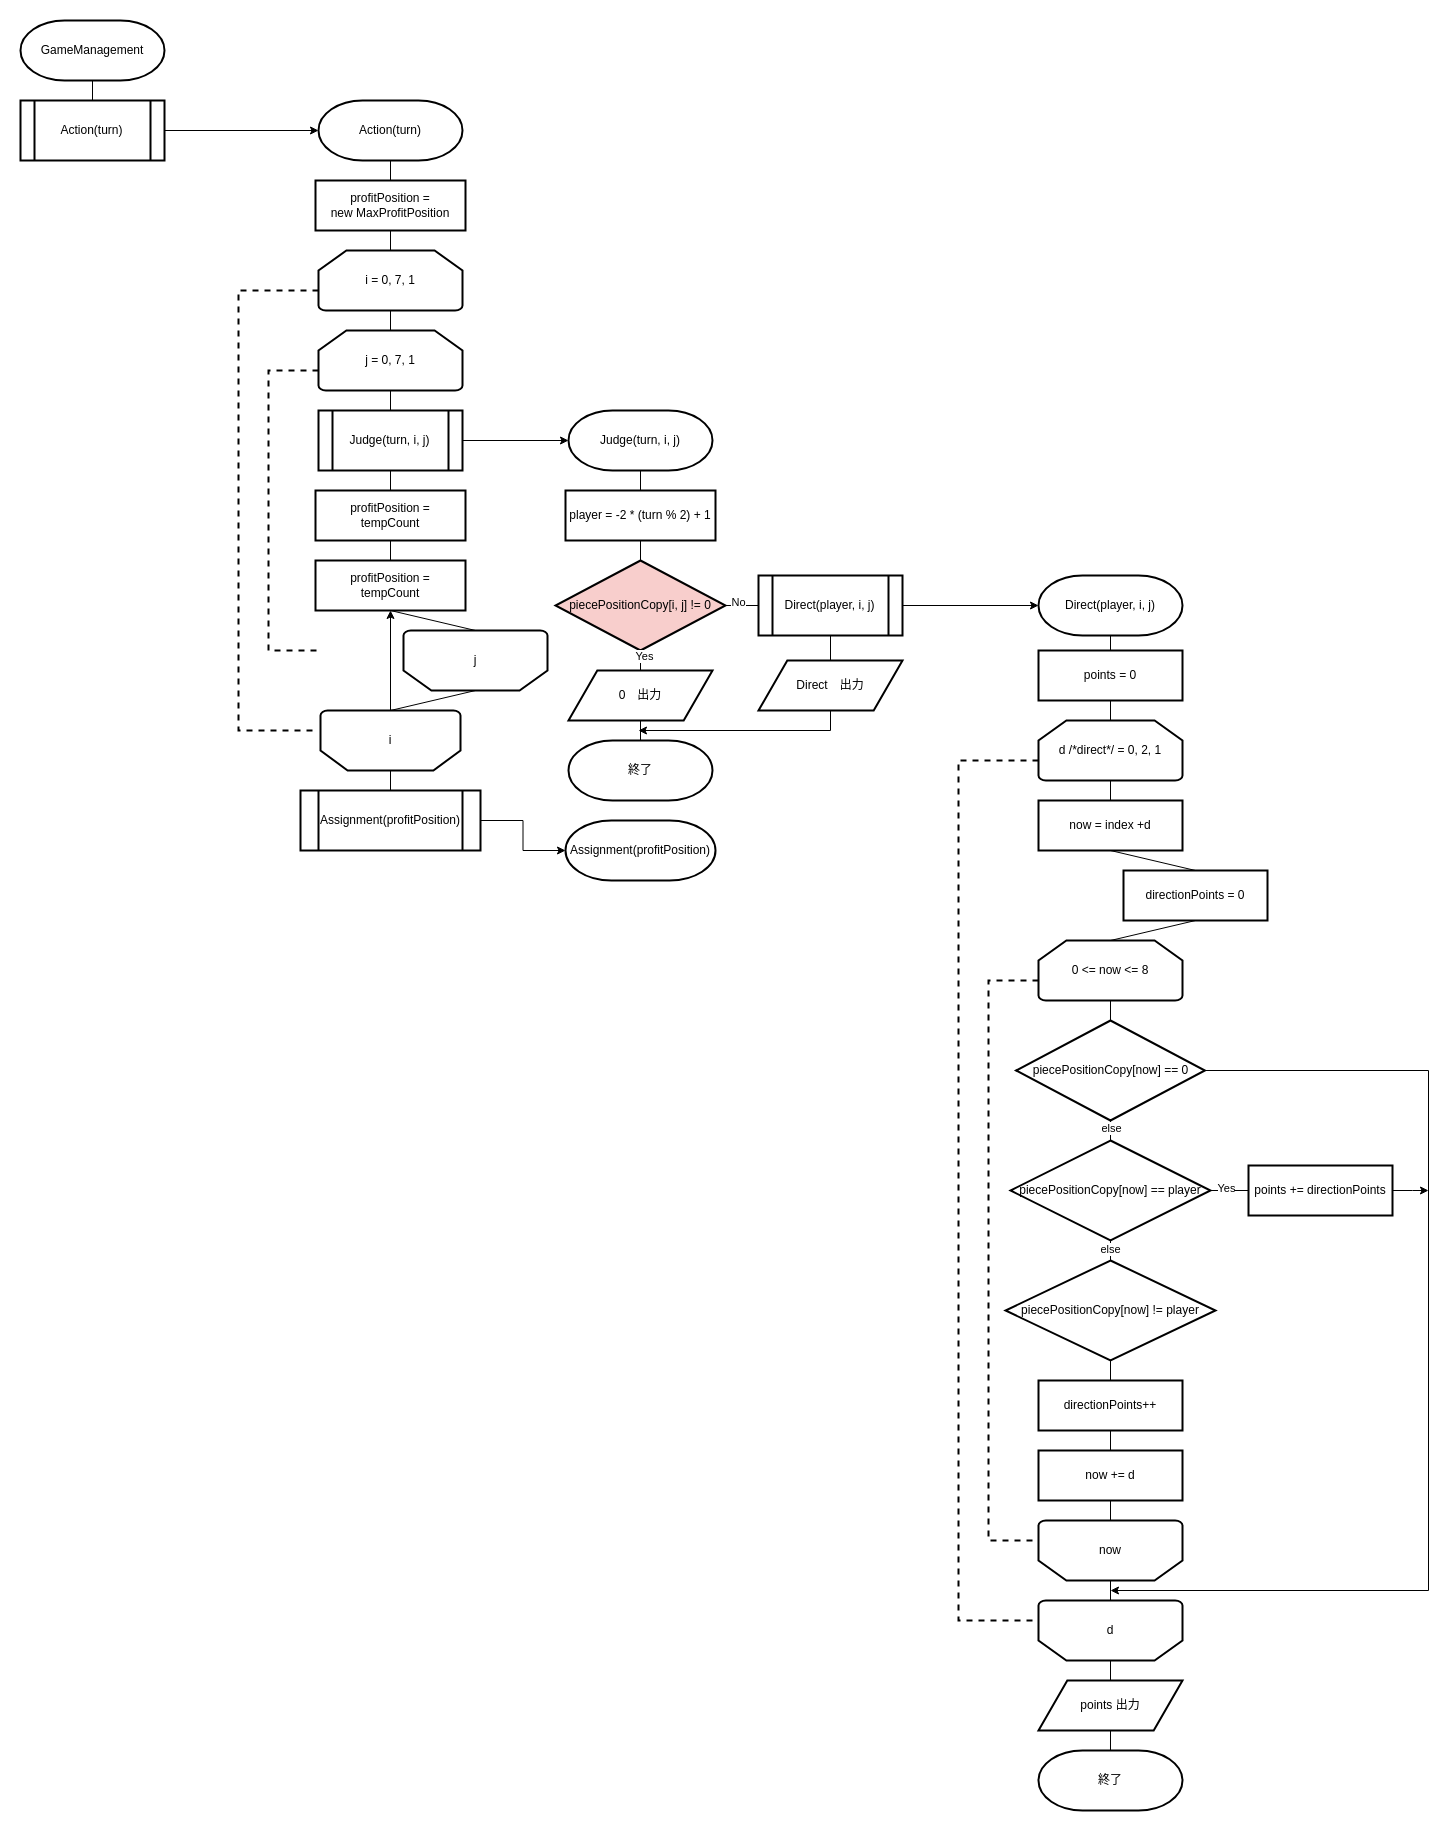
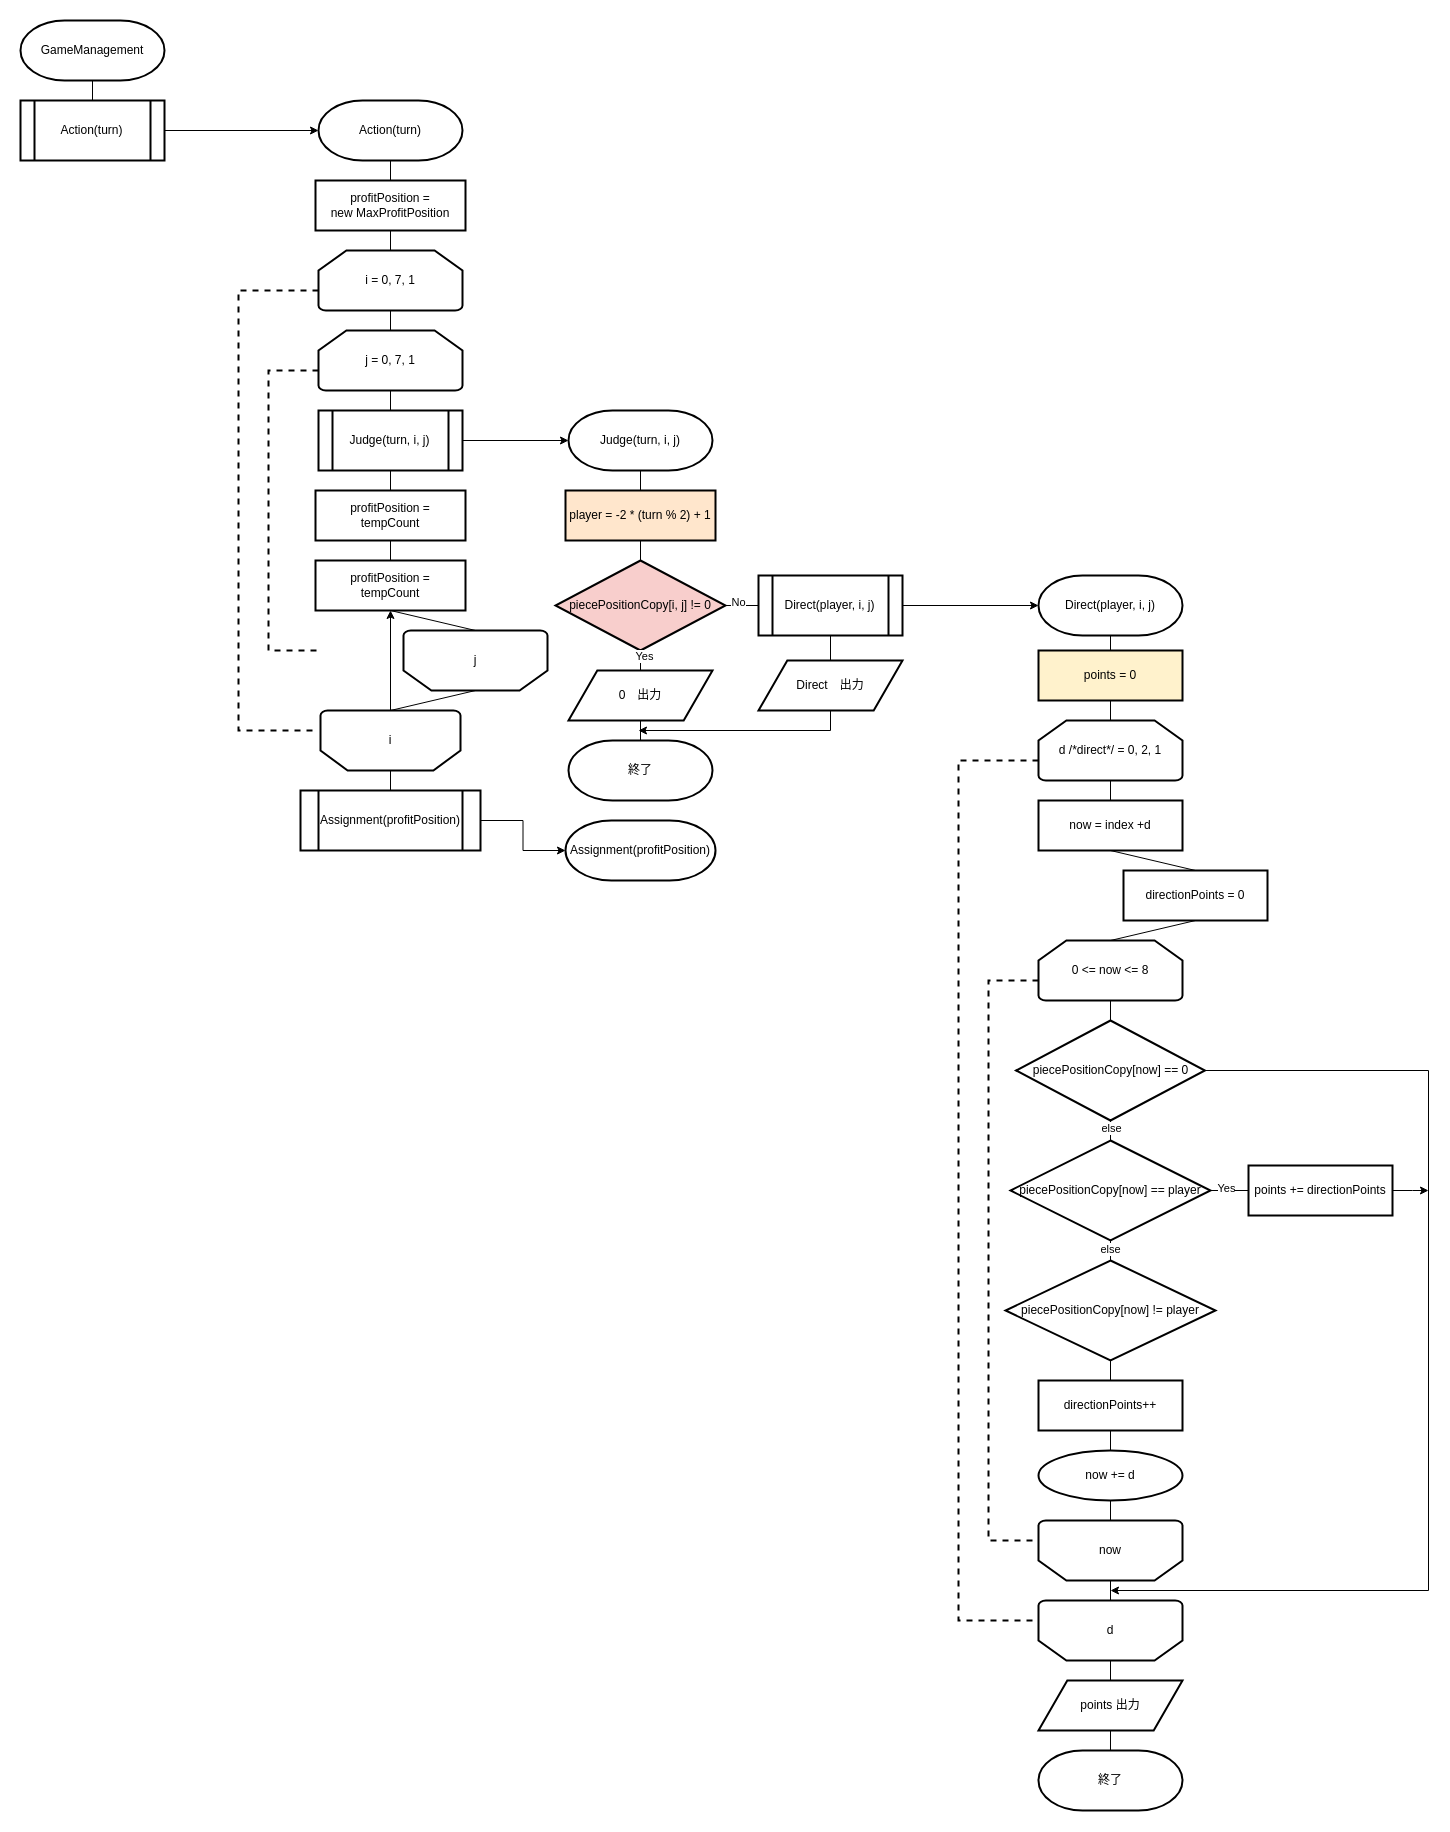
node "player = -2 * (turn % 2) + 1": fillcolor #ffffff -> #ffe6cc
node "points = 0": fillcolor #ffffff -> #fff2cc
node "now += d": shape rectangle -> ellipse
